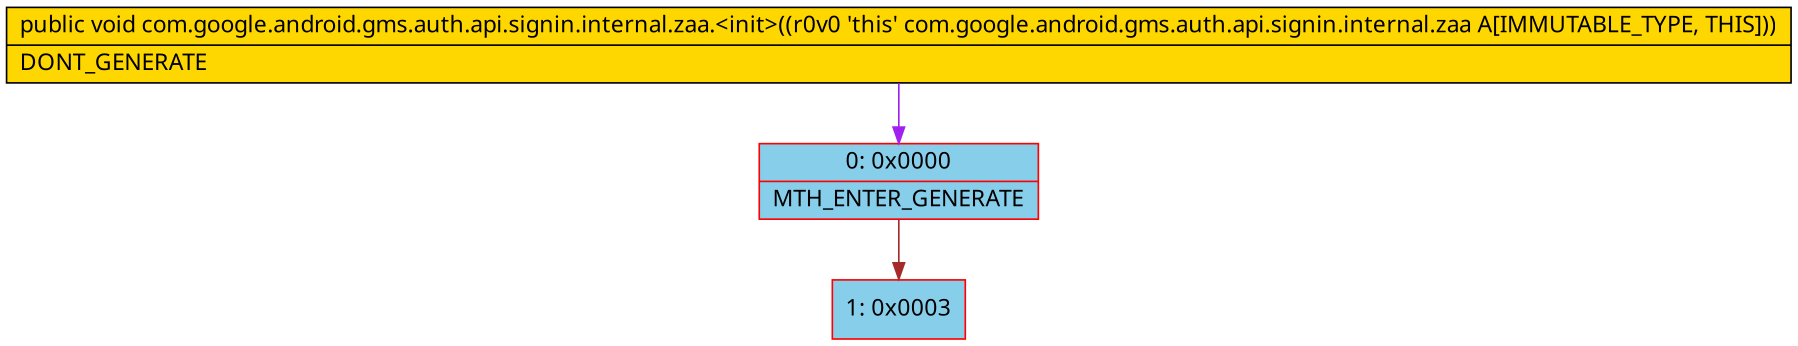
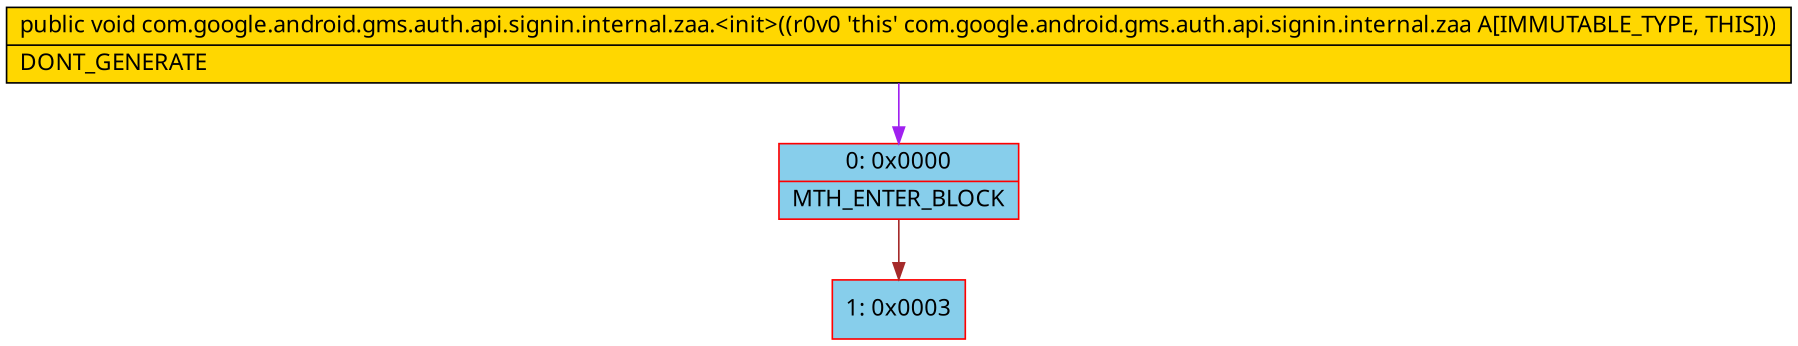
node "0: 0x0000": text "MTH_ENTER_GENERATE" -> "MTH_ENTER_BLOCK"
